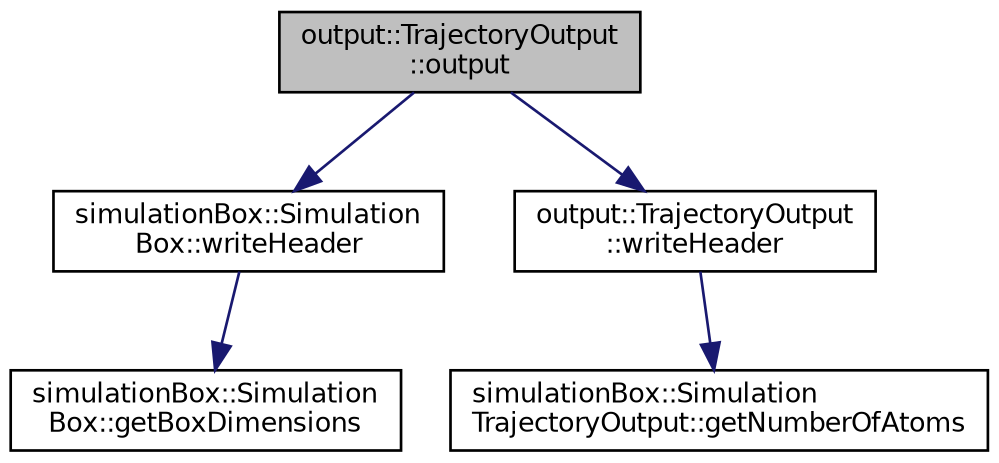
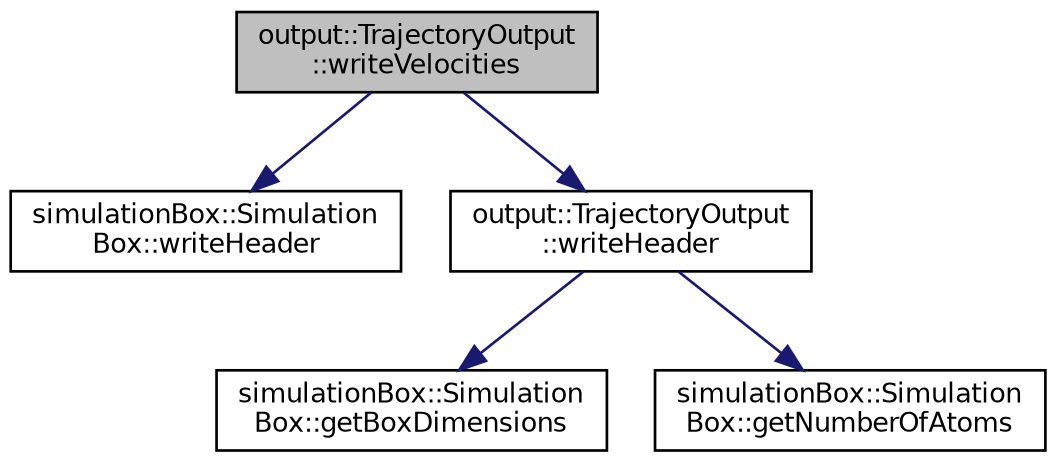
node "output::TrajectoryOutput ::output": label "output::TrajectoryOutput ::output" -> "output::TrajectoryOutput ::writeVelocities"
edge "simulationBox::Simulation Box::writeHeader" -> "simulationBox::Simulation Box::getBoxDimensions": now "output::TrajectoryOutput ::writeHeader" -> "simulationBox::Simulation Box::getBoxDimensions"
node "simulationBox::Simulation TrajectoryOutput::getNumberOfAtoms": label "simulationBox::Simulation TrajectoryOutput::getNumberOfAtoms" -> "simulationBox::Simulation Box::getNumberOfAtoms"
